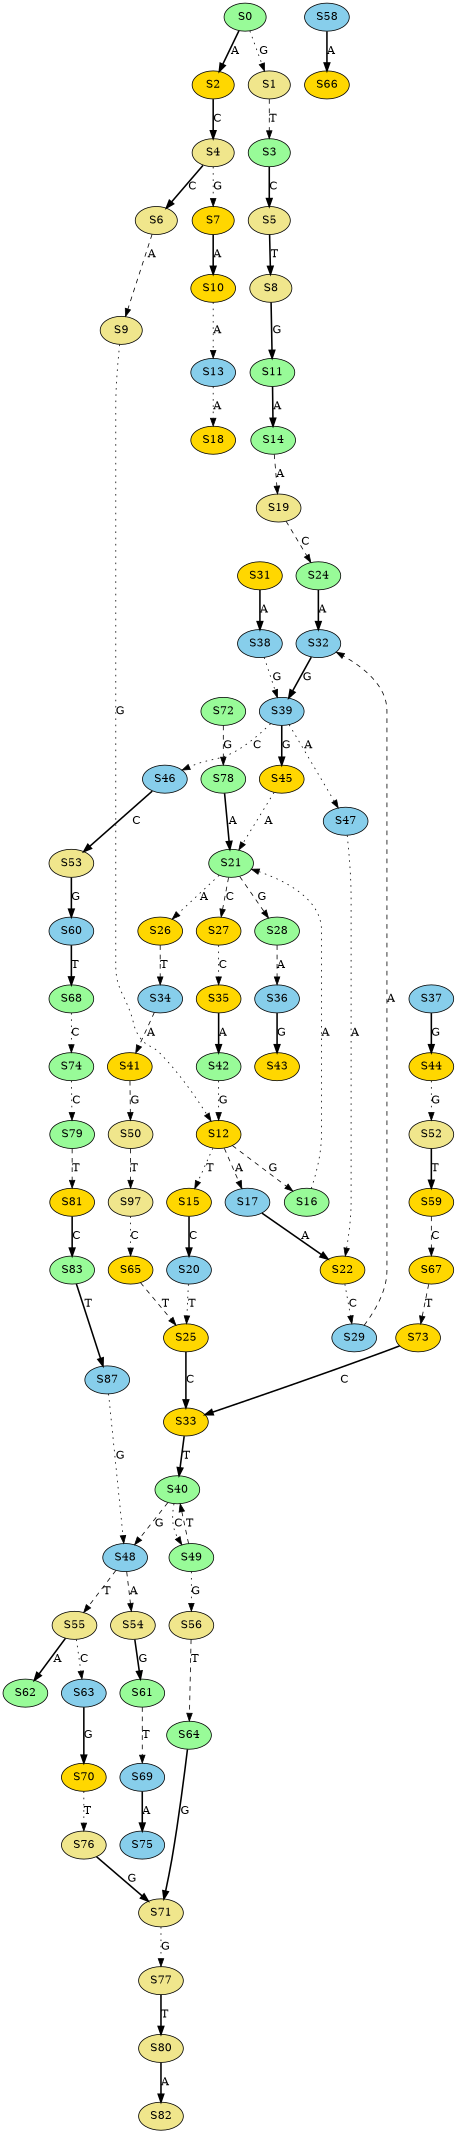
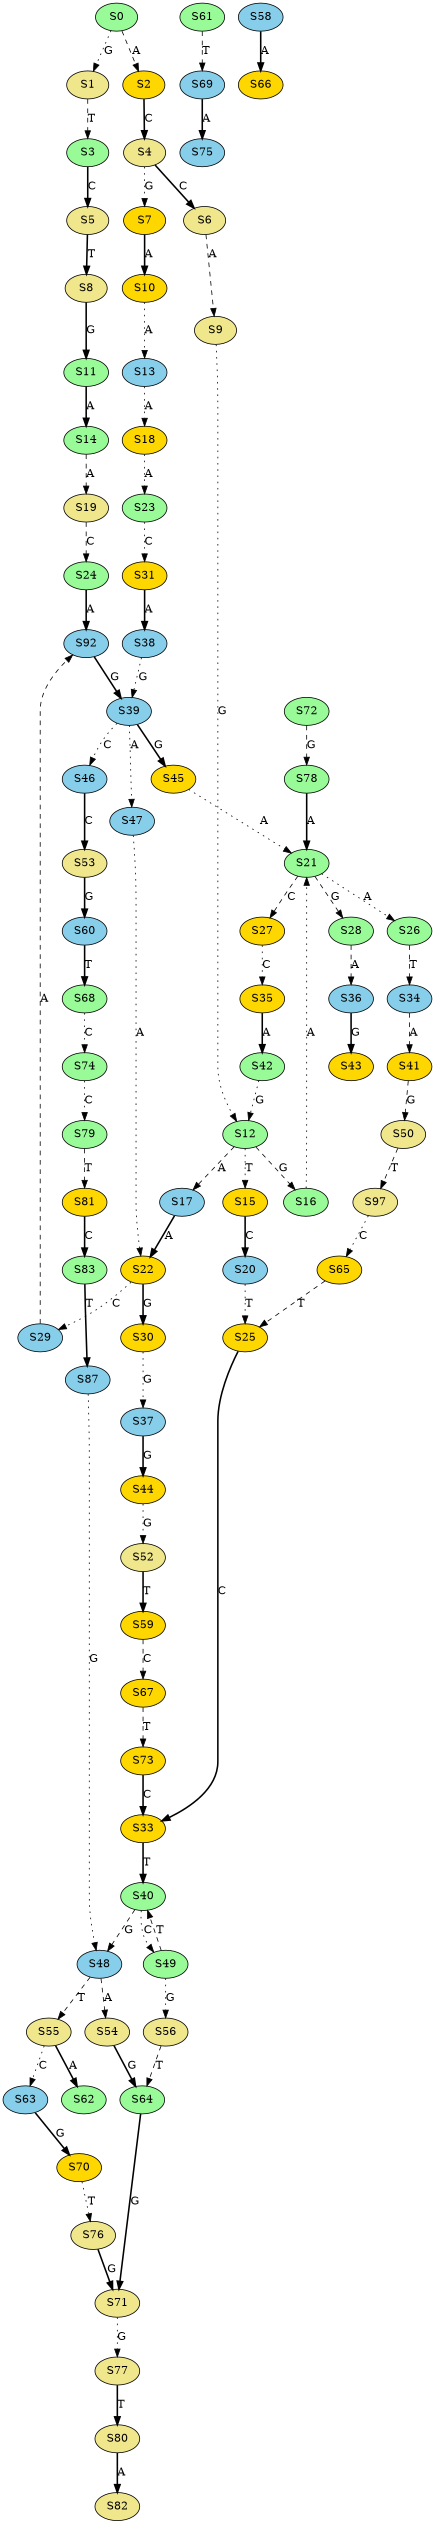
edge "S0" -> "S2": style bold -> dashed
node "S23": added
node "S32": label "S32" -> "S92"
node "S26": fillcolor gold -> palegreen
node "S12": fillcolor gold -> palegreen
node "S30": added
edge "S54" -> "S61": now "S54" -> "S64"
